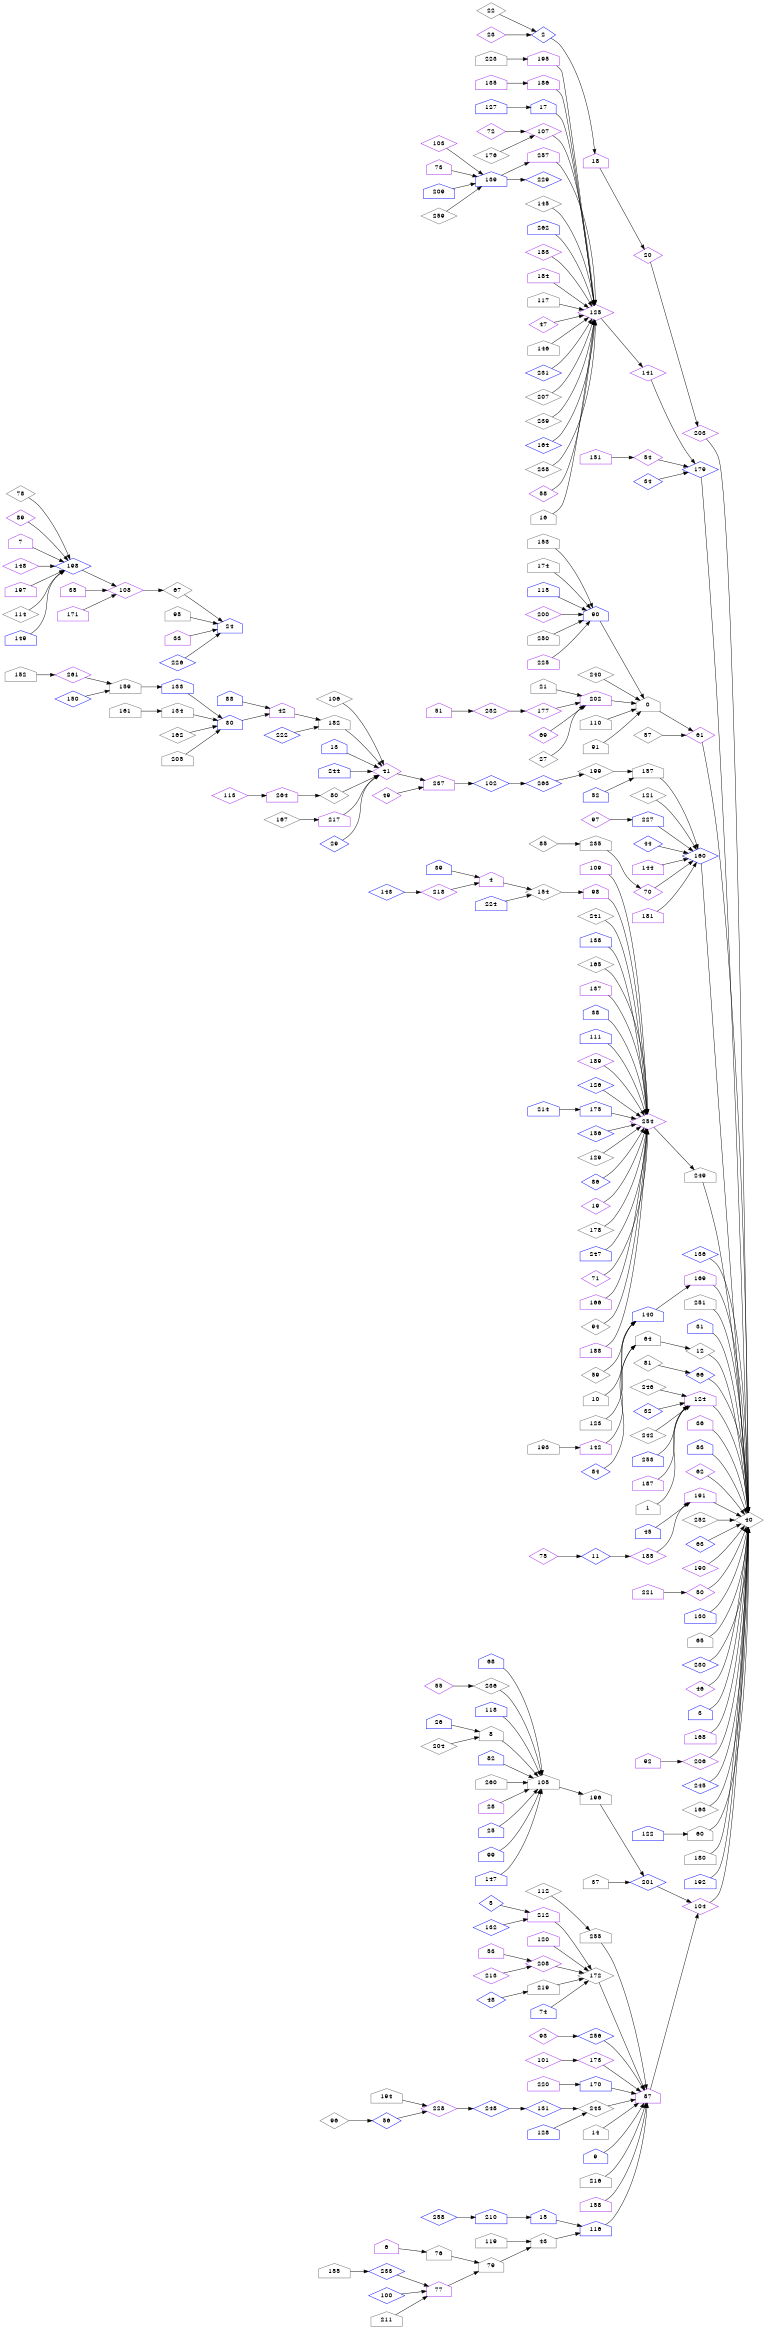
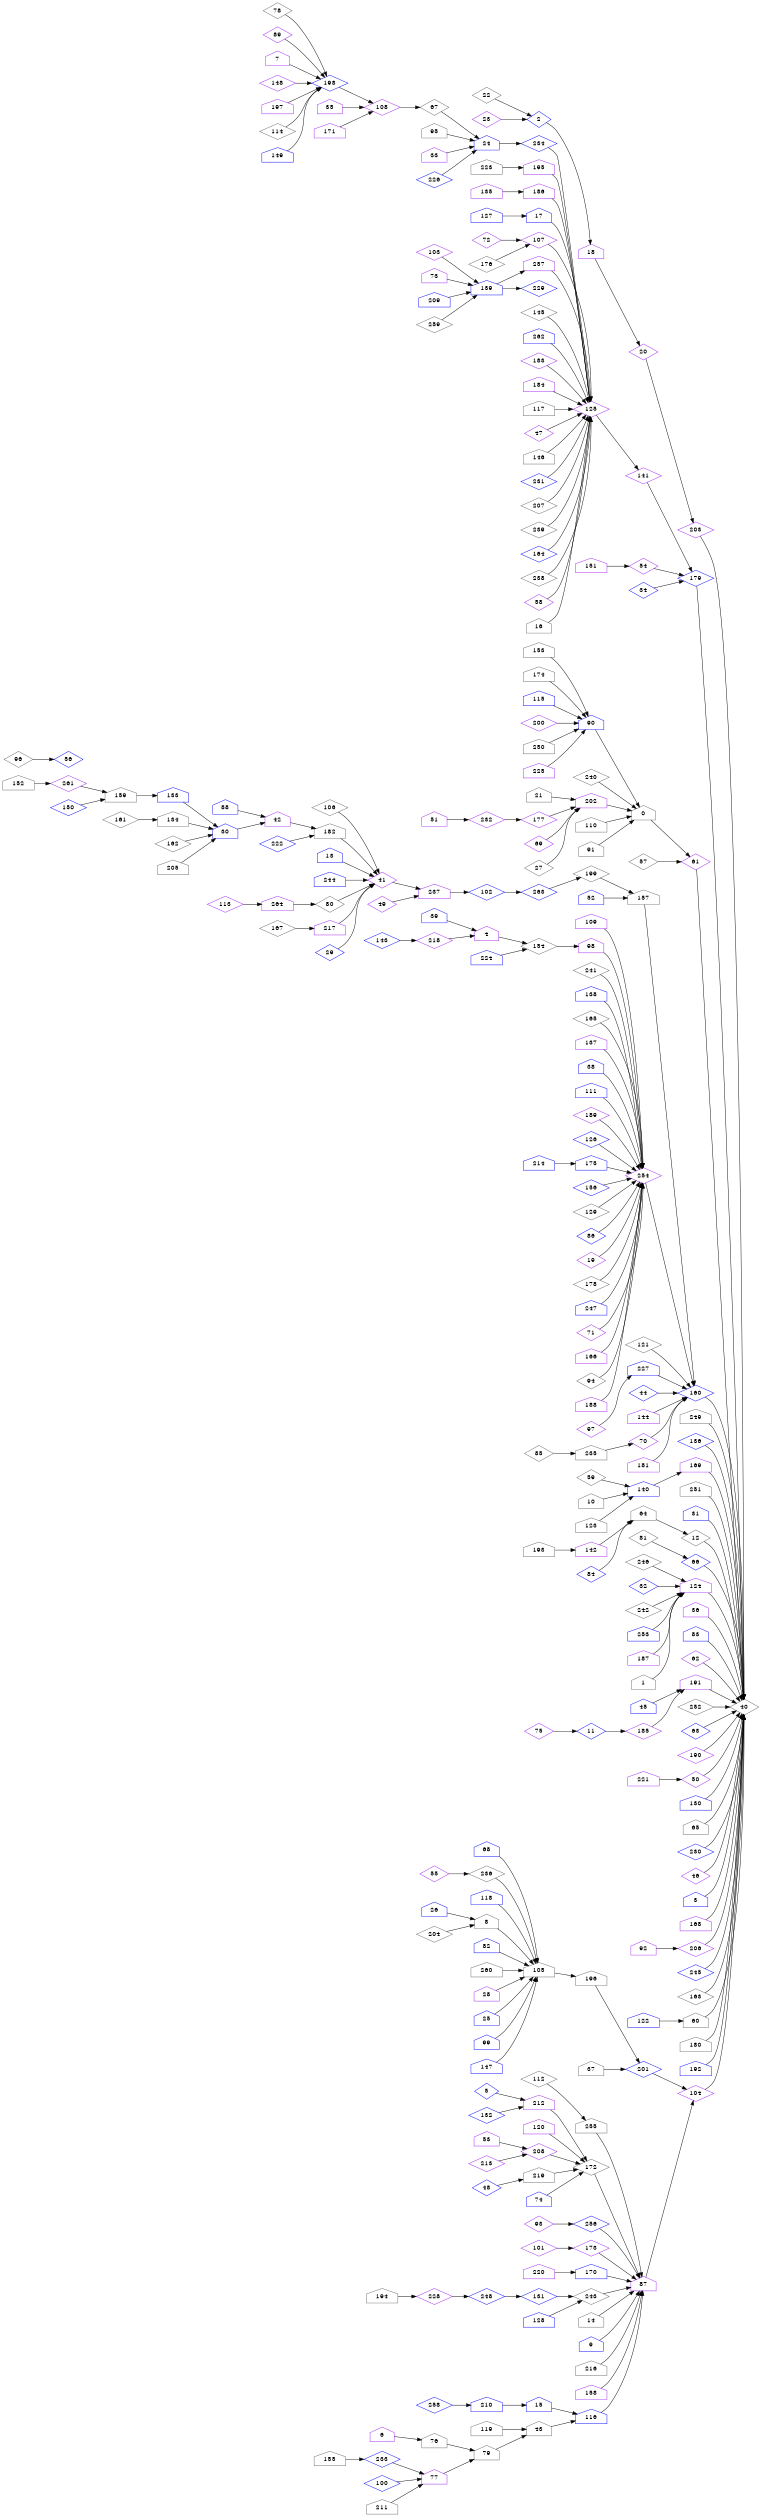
node "234": added
node "161": shape house -> diamond
edge "254" -> "249": now "254" -> "160"
edge "56" -> "228": removed
